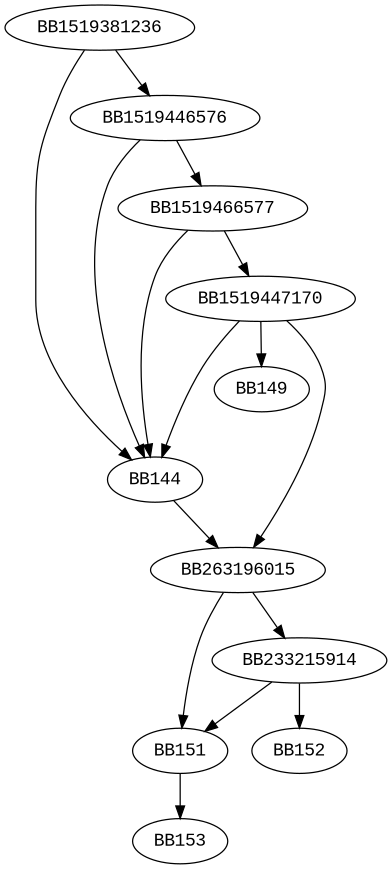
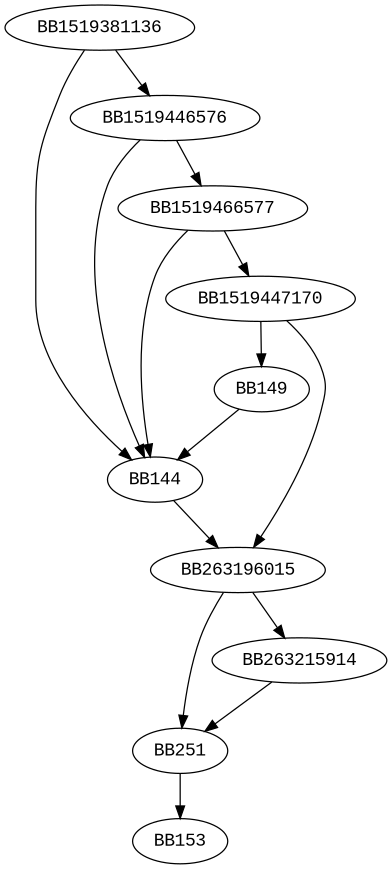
node "BB1519381236": label "BB1519381236" -> "BB1519381136"
edge "BB1519447170" -> "BB144": now "BB149" -> "BB144"
node "BB233215914": label "BB233215914" -> "BB263215914"
node "BB151": label "BB151" -> "BB251"
node "BB152": removed
